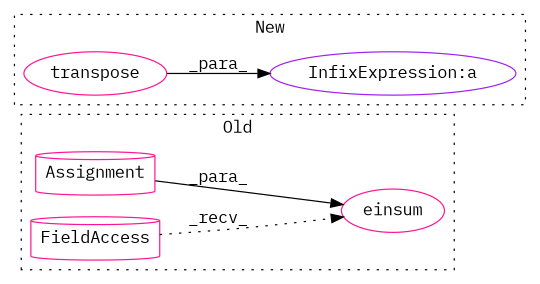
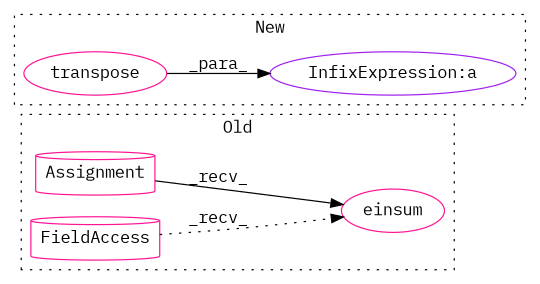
edge "Assignment" -> "einsum": label "_para_" -> "_recv_"
